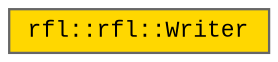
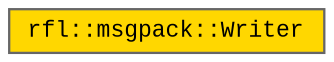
node "rfl::rfl::Writer": label "rfl::rfl::Writer" -> "rfl::msgpack::Writer"
